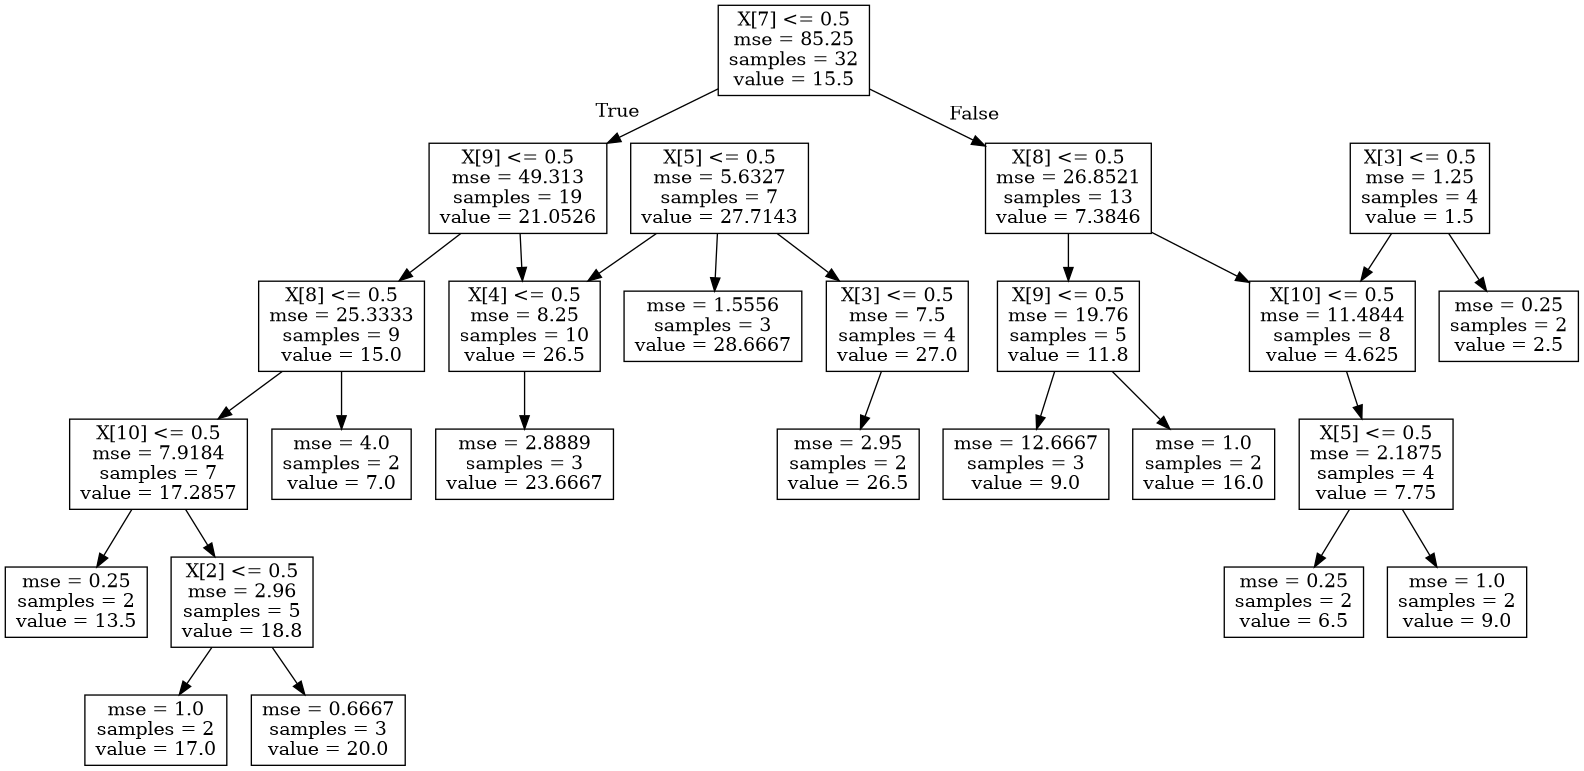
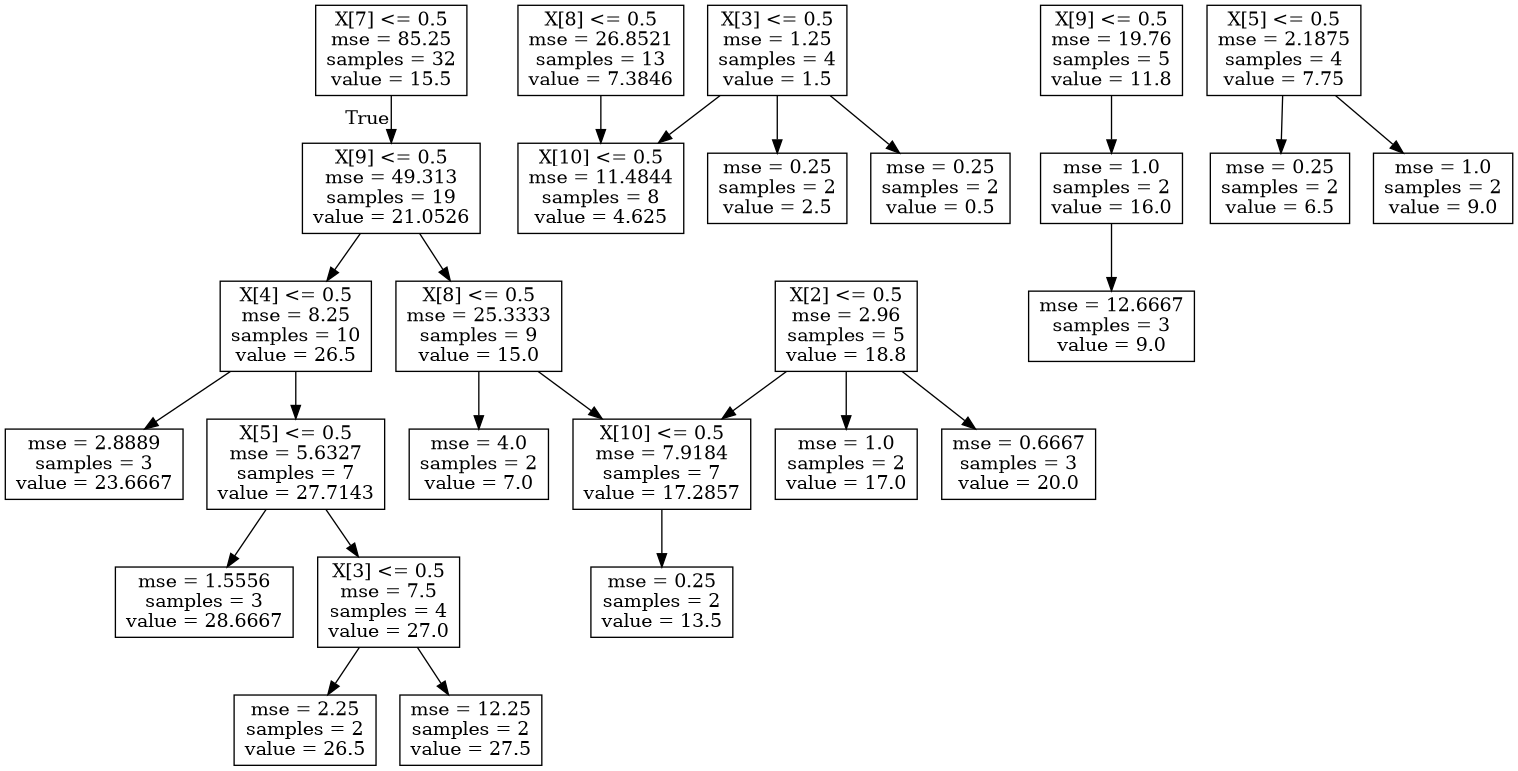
edge "X[7] <= 0.5 mse = 85.25 samples = 32 value = 15.5" -> "X[8] <= 0.5 mse = 26.8521 samples = 13 value = 7.3846": removed
node "mse = 0.25 samples = 2 value = 0.5": added
edge "X[8] <= 0.5 mse = 26.8521 samples = 13 value = 7.3846" -> "X[9] <= 0.5 mse = 19.76 samples = 5 value = 11.8": removed
edge "X[5] <= 0.5 mse = 5.6327 samples = 7 value = 27.7143" -> "X[4] <= 0.5 mse = 8.25 samples = 10 value = 26.5": reversed
edge "X[10] <= 0.5 mse = 11.4844 samples = 8 value = 4.625" -> "X[5] <= 0.5 mse = 2.1875 samples = 4 value = 7.75": removed
edge "X[9] <= 0.5 mse = 19.76 samples = 5 value = 11.8" -> "mse = 12.6667 samples = 3 value = 9.0": now "mse = 1.0 samples = 2 value = 16.0" -> "mse = 12.6667 samples = 3 value = 9.0"
node "mse = 2.95 samples = 2 value = 26.5": label "mse = 2.95 samples = 2 value = 26.5" -> "mse = 2.25 samples = 2 value = 26.5"
edge "X[10] <= 0.5 mse = 7.9184 samples = 7 value = 17.2857" -> "X[2] <= 0.5 mse = 2.96 samples = 5 value = 18.8": reversed
node "mse = 12.25 samples = 2 value = 27.5": added
